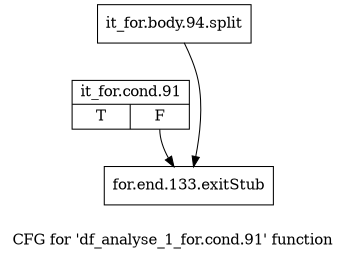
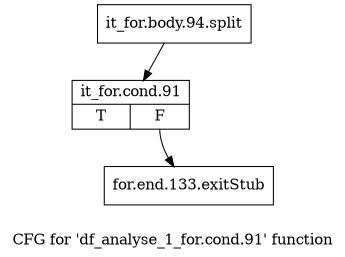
edge "it_for.body.94.split" -> "for.end.133.exitStub": now "it_for.body.94.split" -> "it_for.cond.91"
